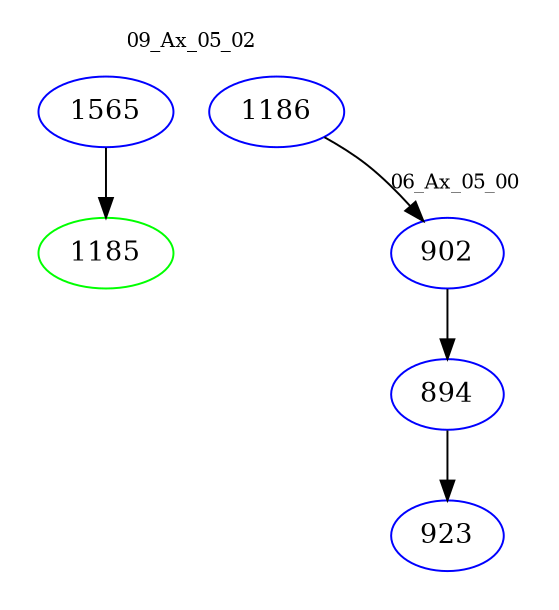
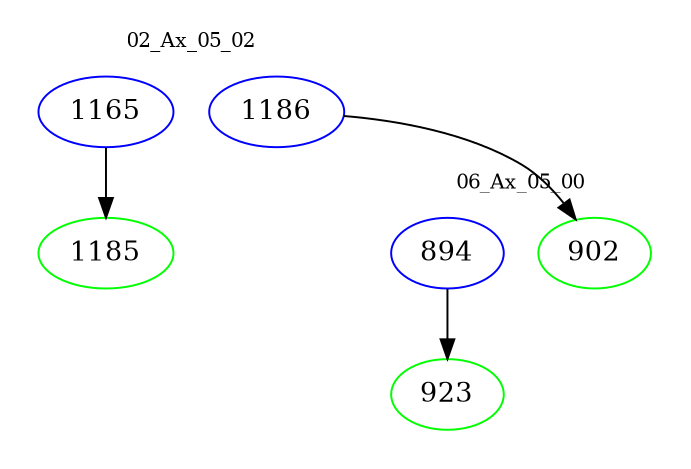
cluster "09_Ax_05_02": label "09_Ax_05_02" -> "02_Ax_05_02"
node "1565": label "1565" -> "1165"
node "902": color blue -> green
edge "902" -> "894": removed
node "923": color blue -> green
